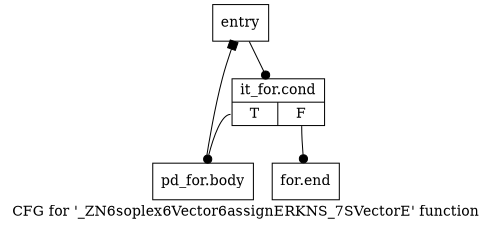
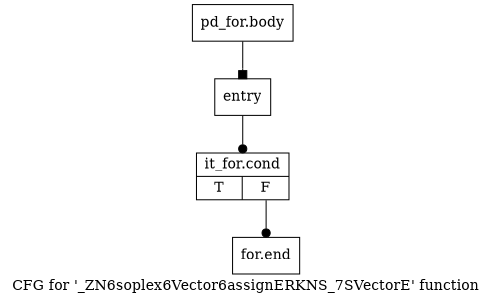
edge "it_for.cond" -> "pd_for.body": removed
